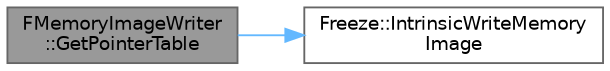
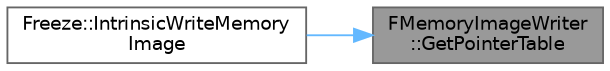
edge "FMemoryImageWriter ::GetPointerTable" -> "Freeze::IntrinsicWriteMemory Image": reversed
